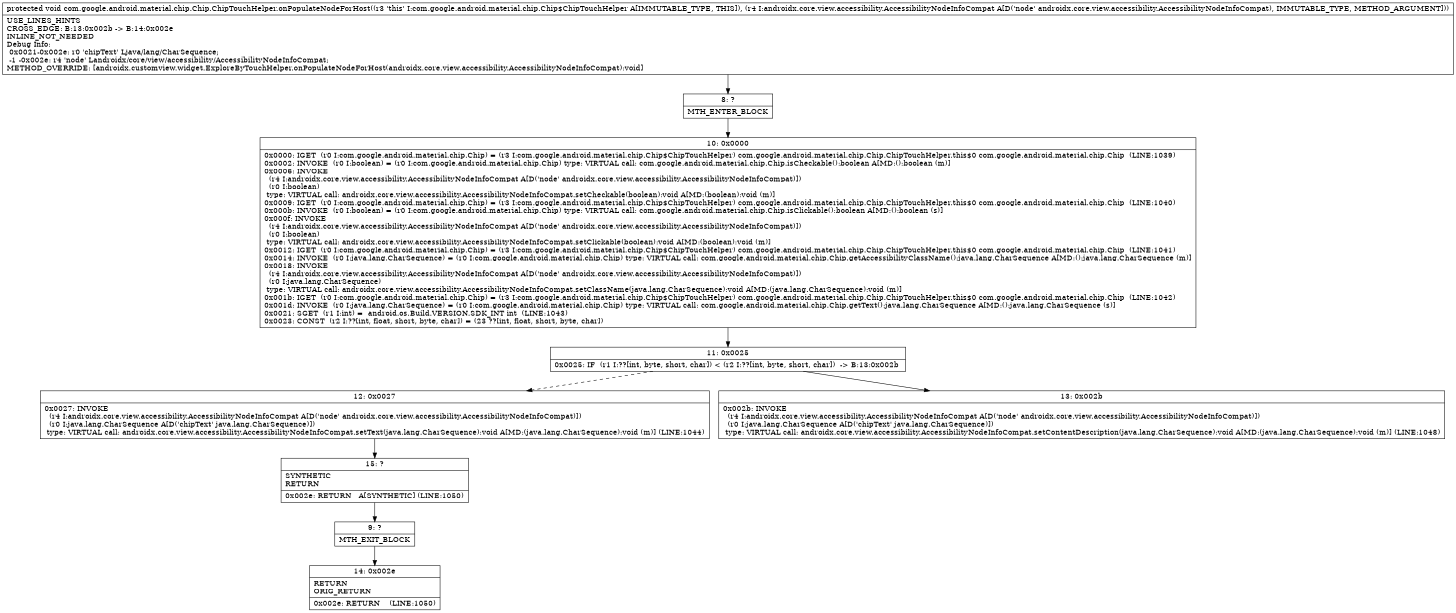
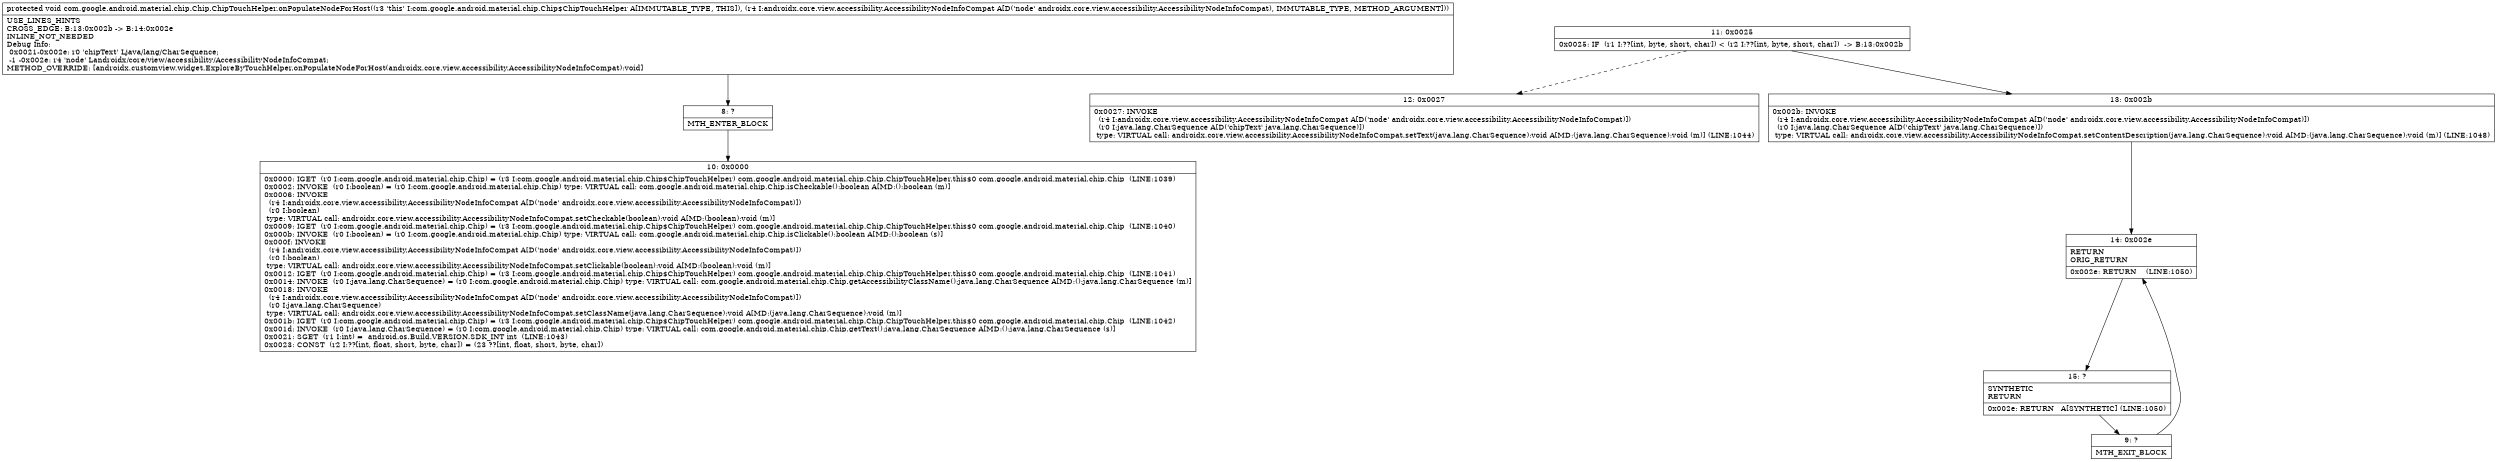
edge "13: 0x002b" -> "14: 0x002e": added
edge "10: 0x0000" -> "11: 0x0025": removed
edge "12: 0x0027" -> "15: ?": now "14: 0x002e" -> "15: ?"
